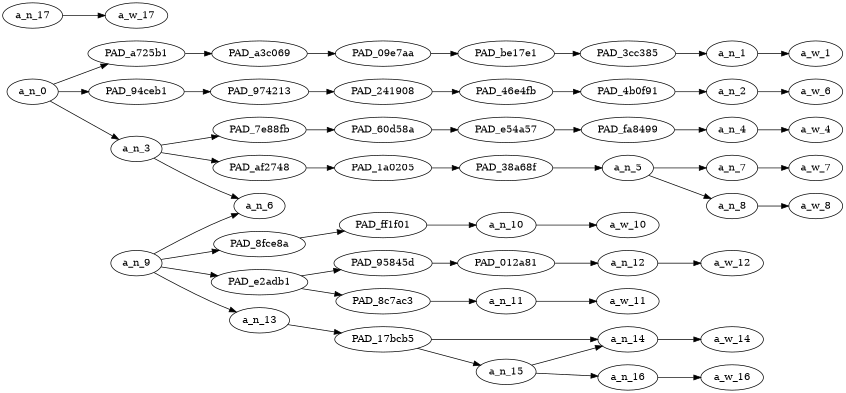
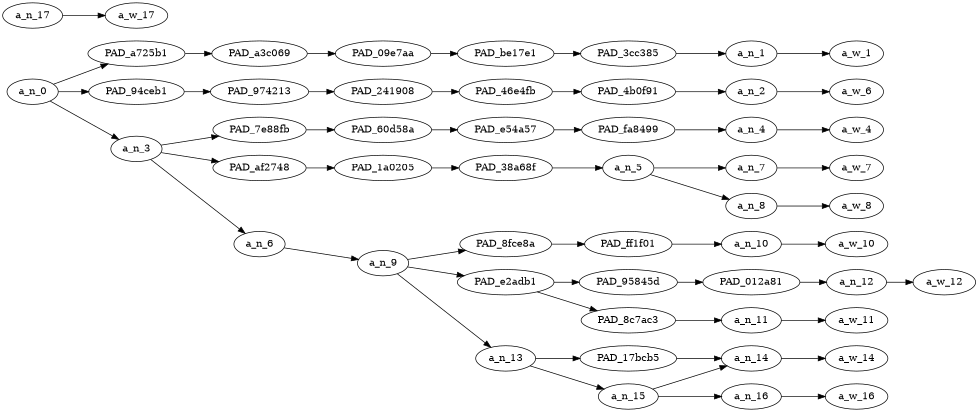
edge "a_n_9" -> "a_n_6": reversed
edge "PAD_17bcb5" -> "a_n_15": now "a_n_13" -> "a_n_15"
